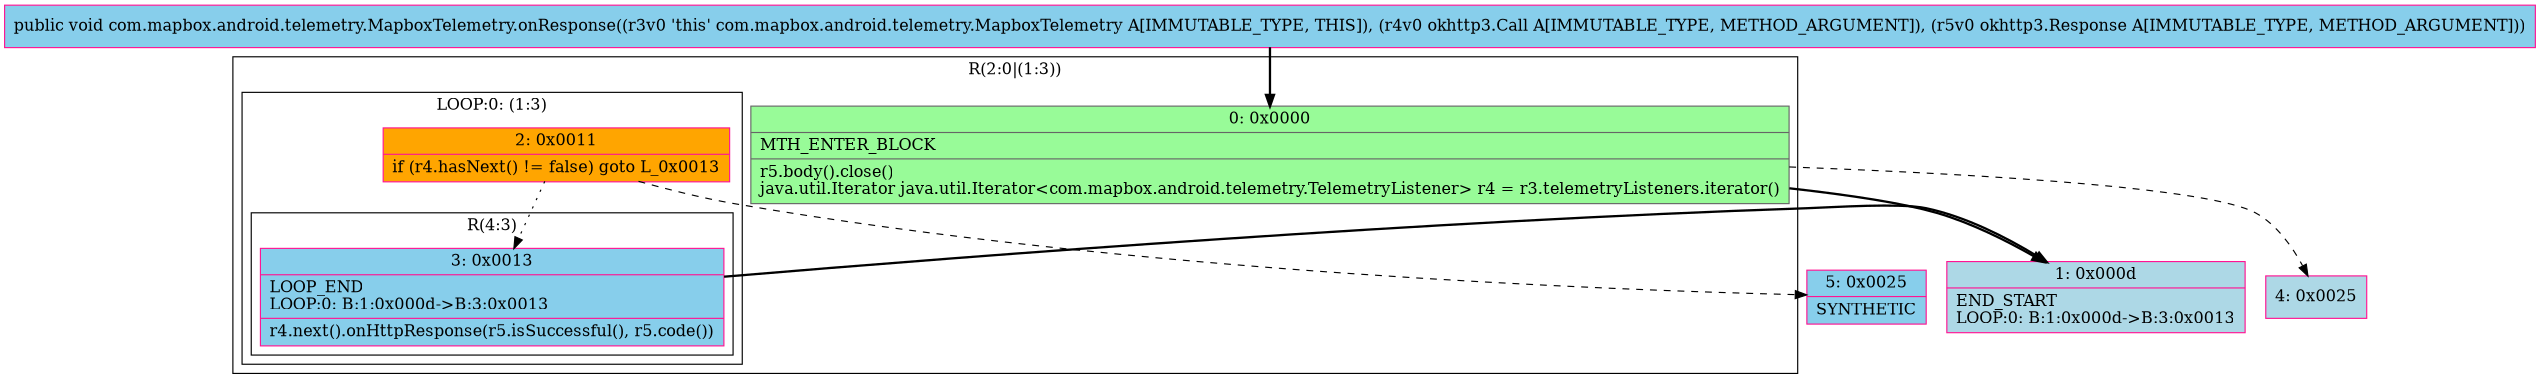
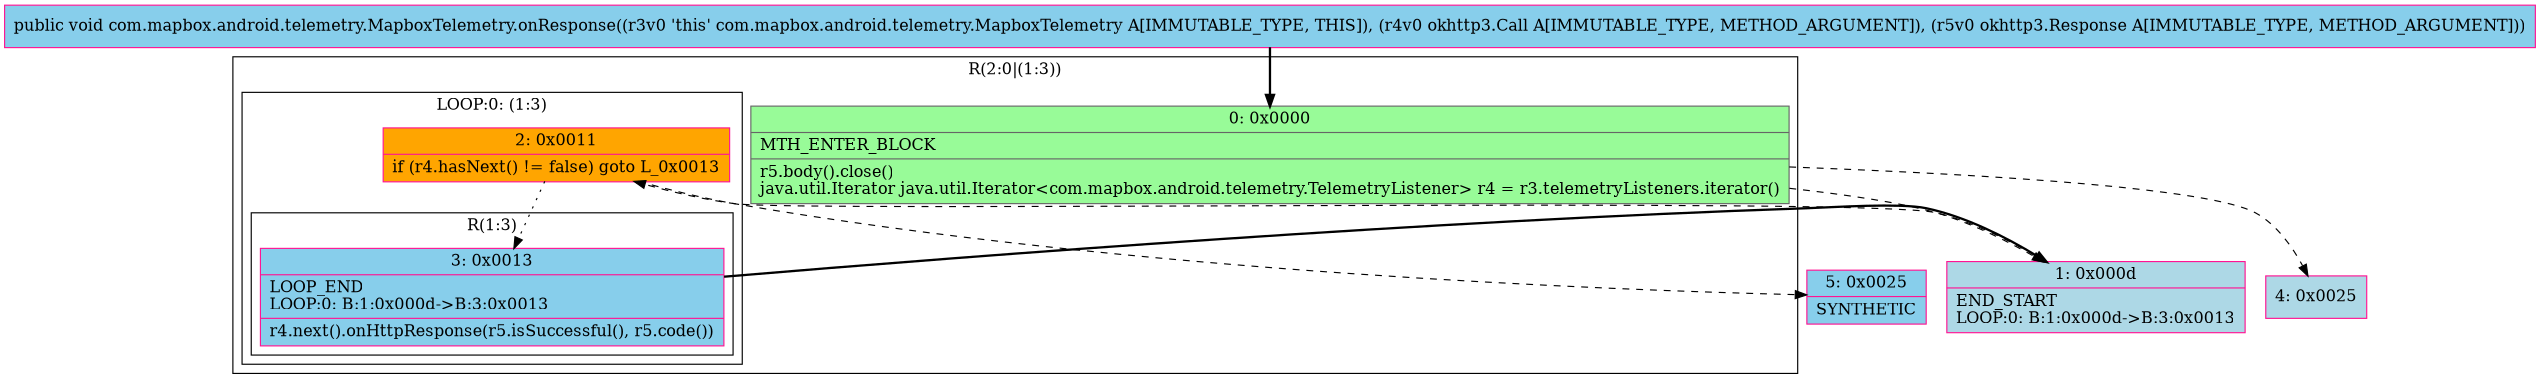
edge "0: 0x0000" -> "1: 0x000d": style bold -> dashed
edge "1: 0x000d" -> "2: 0x0011": added
cluster "R(4:3)": label "R(4:3)" -> "R(1:3)"
